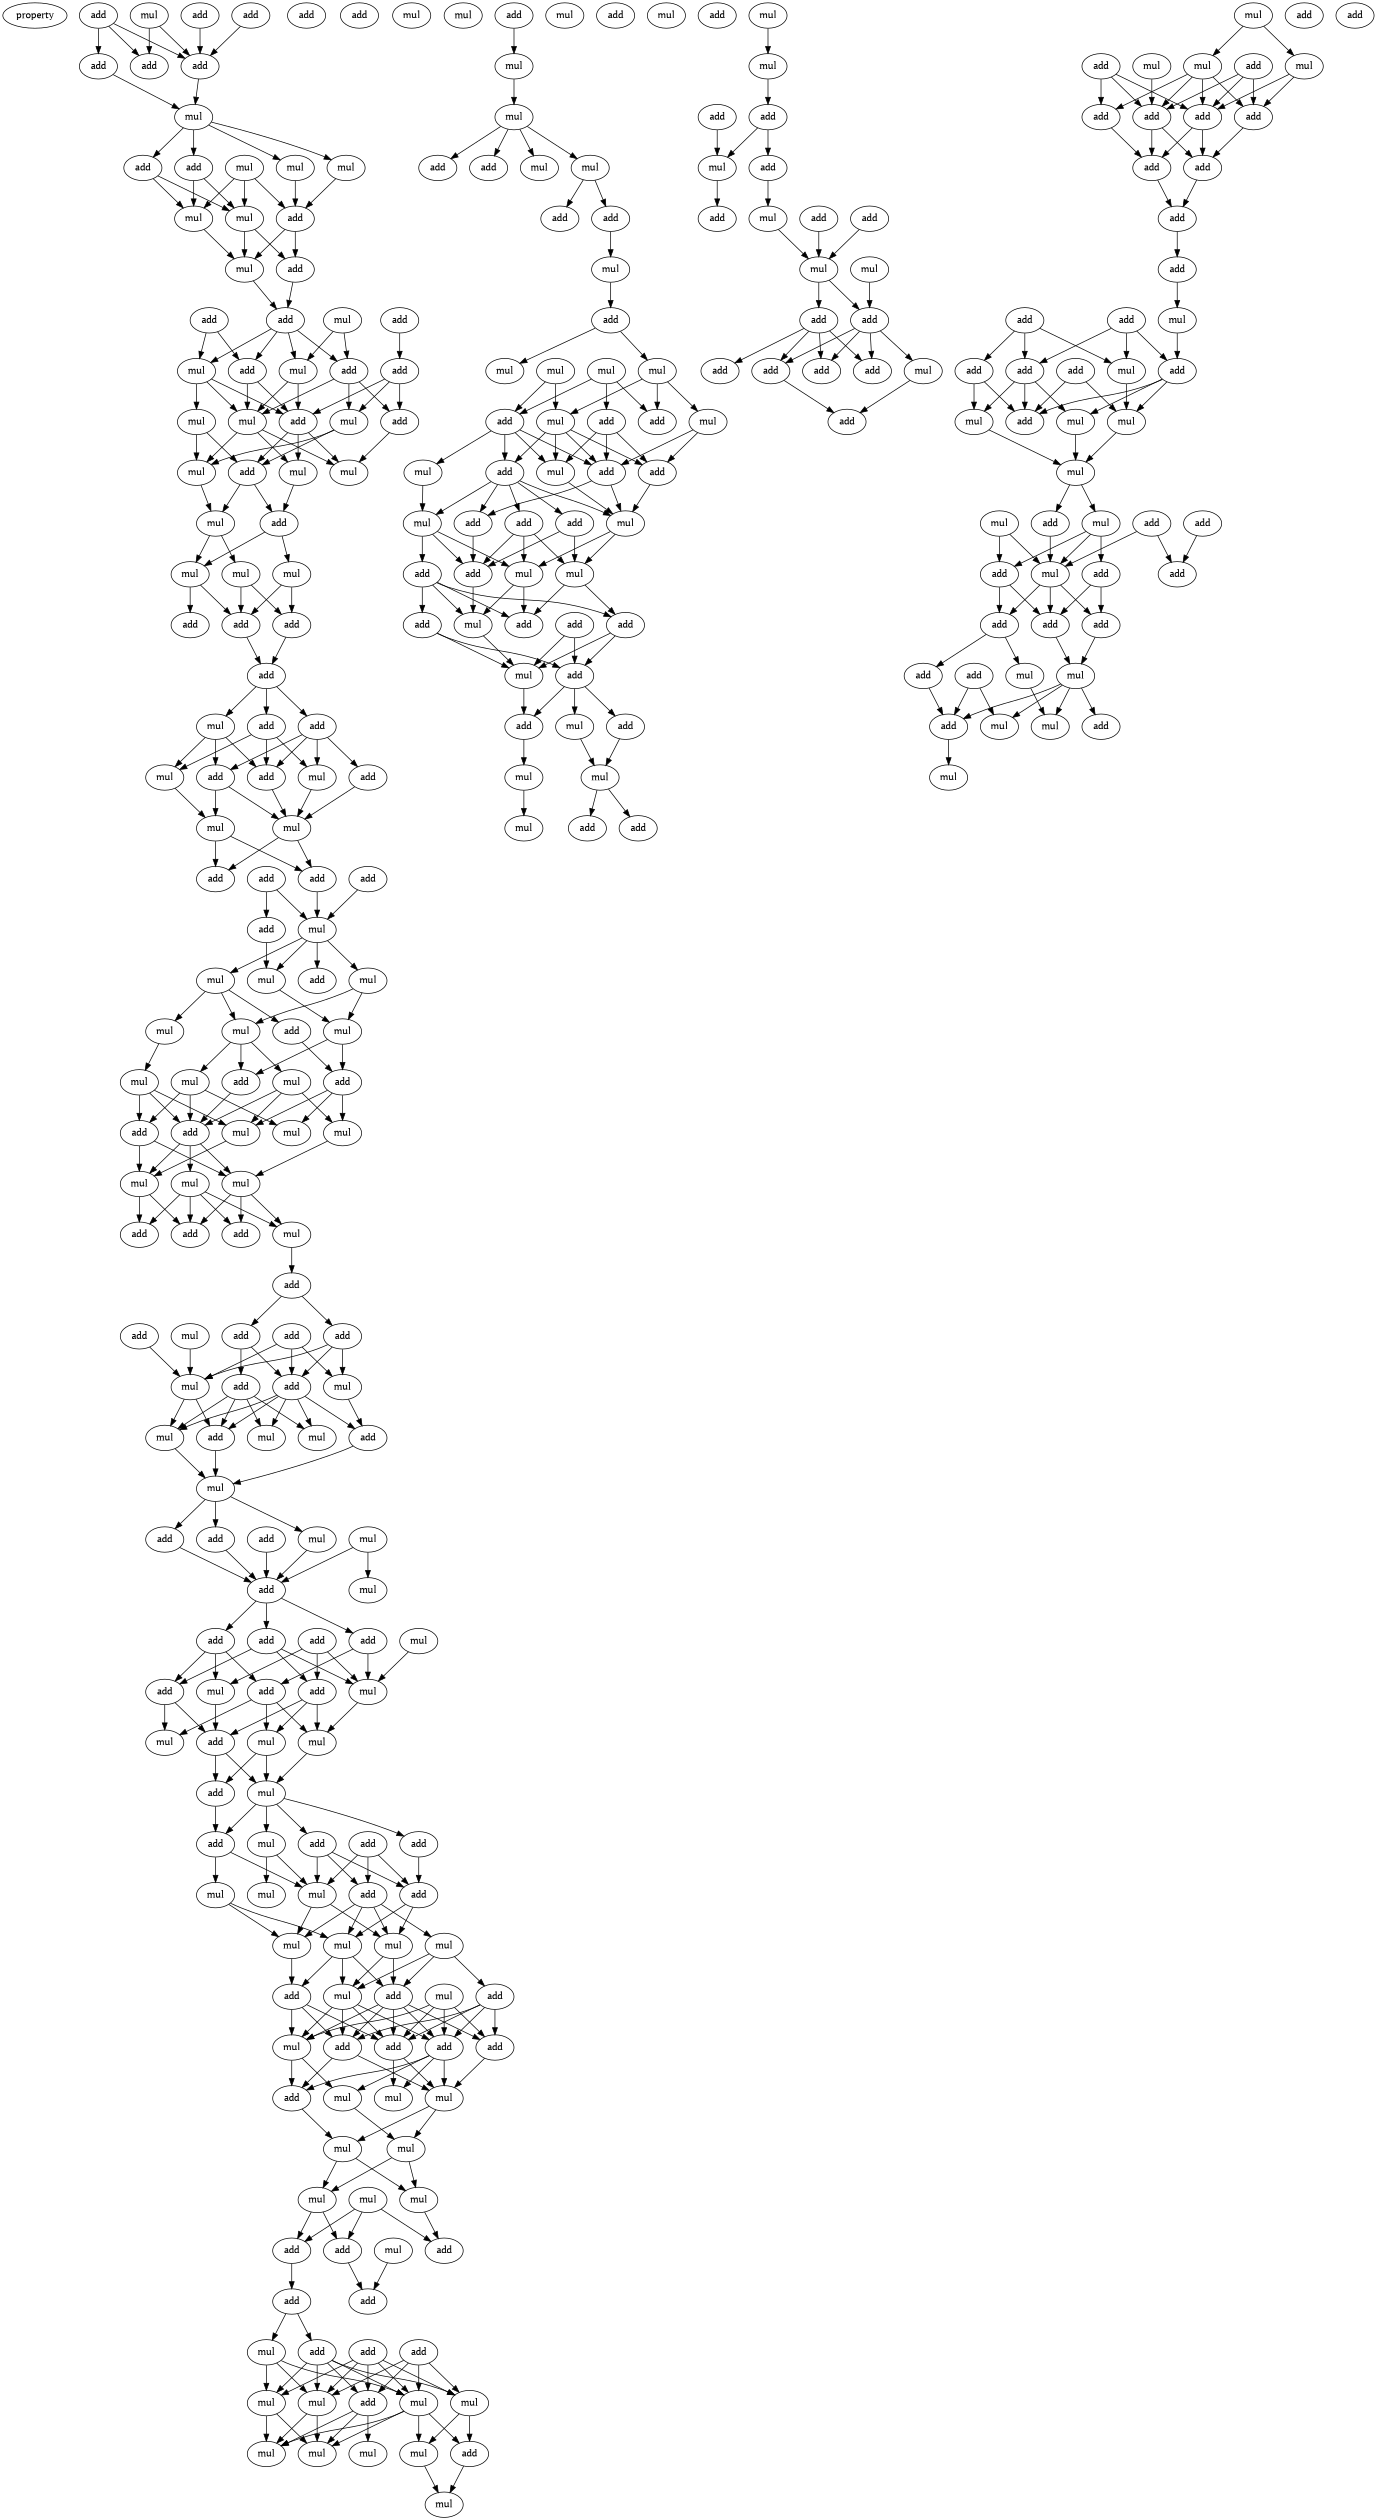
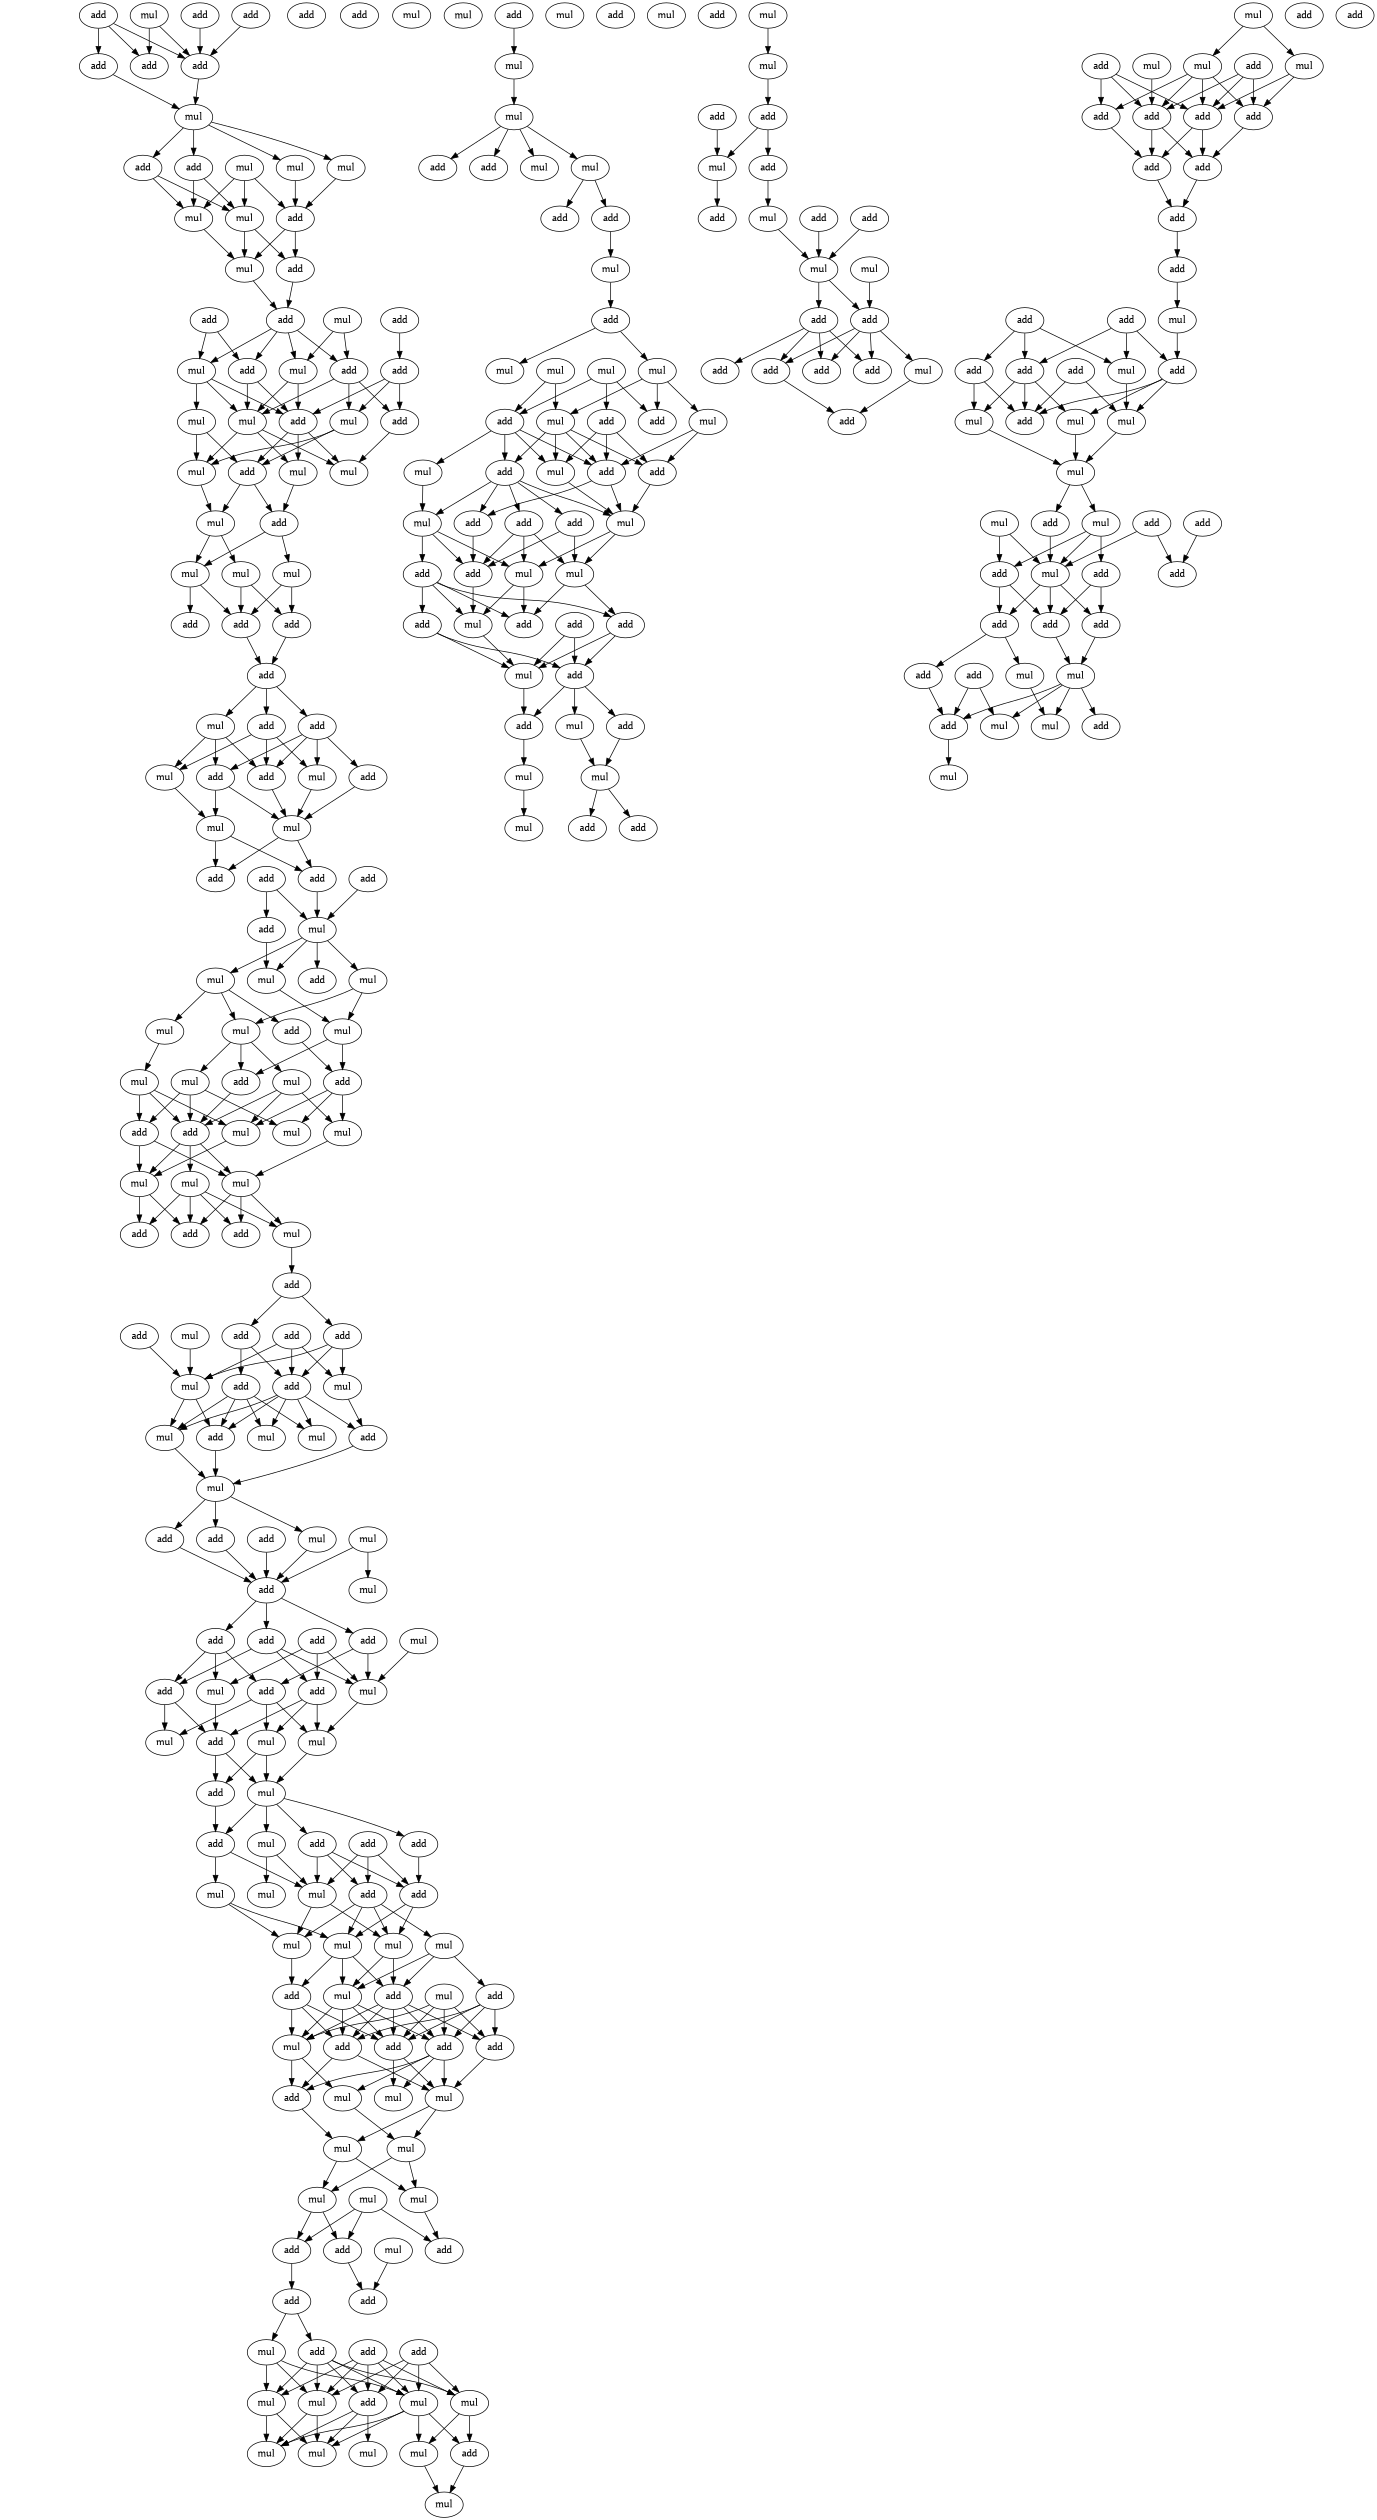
node "property": removed
